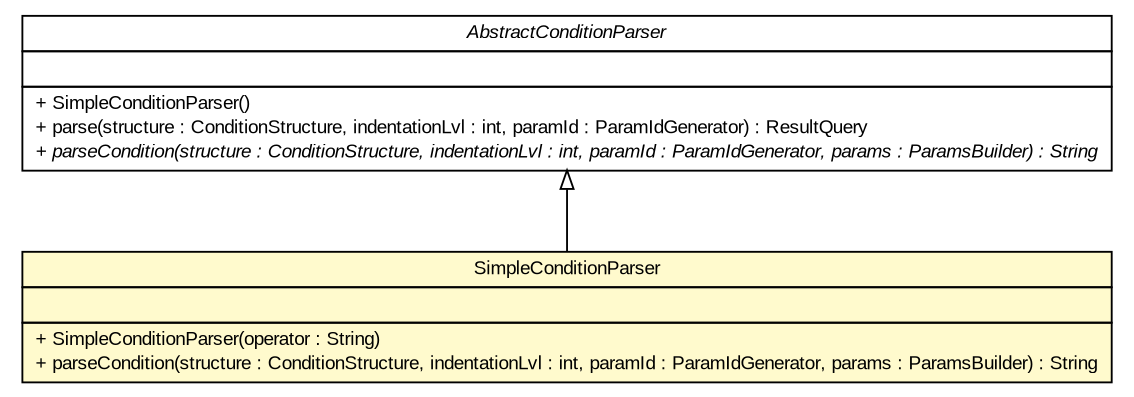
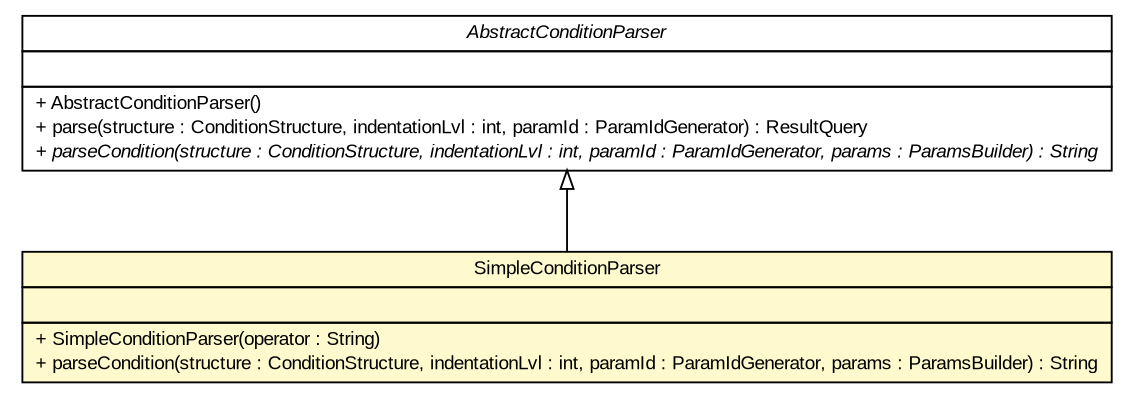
node "AbstractConditionParser": text "+ SimpleConditionParser()" -> "+ AbstractConditionParser()"
